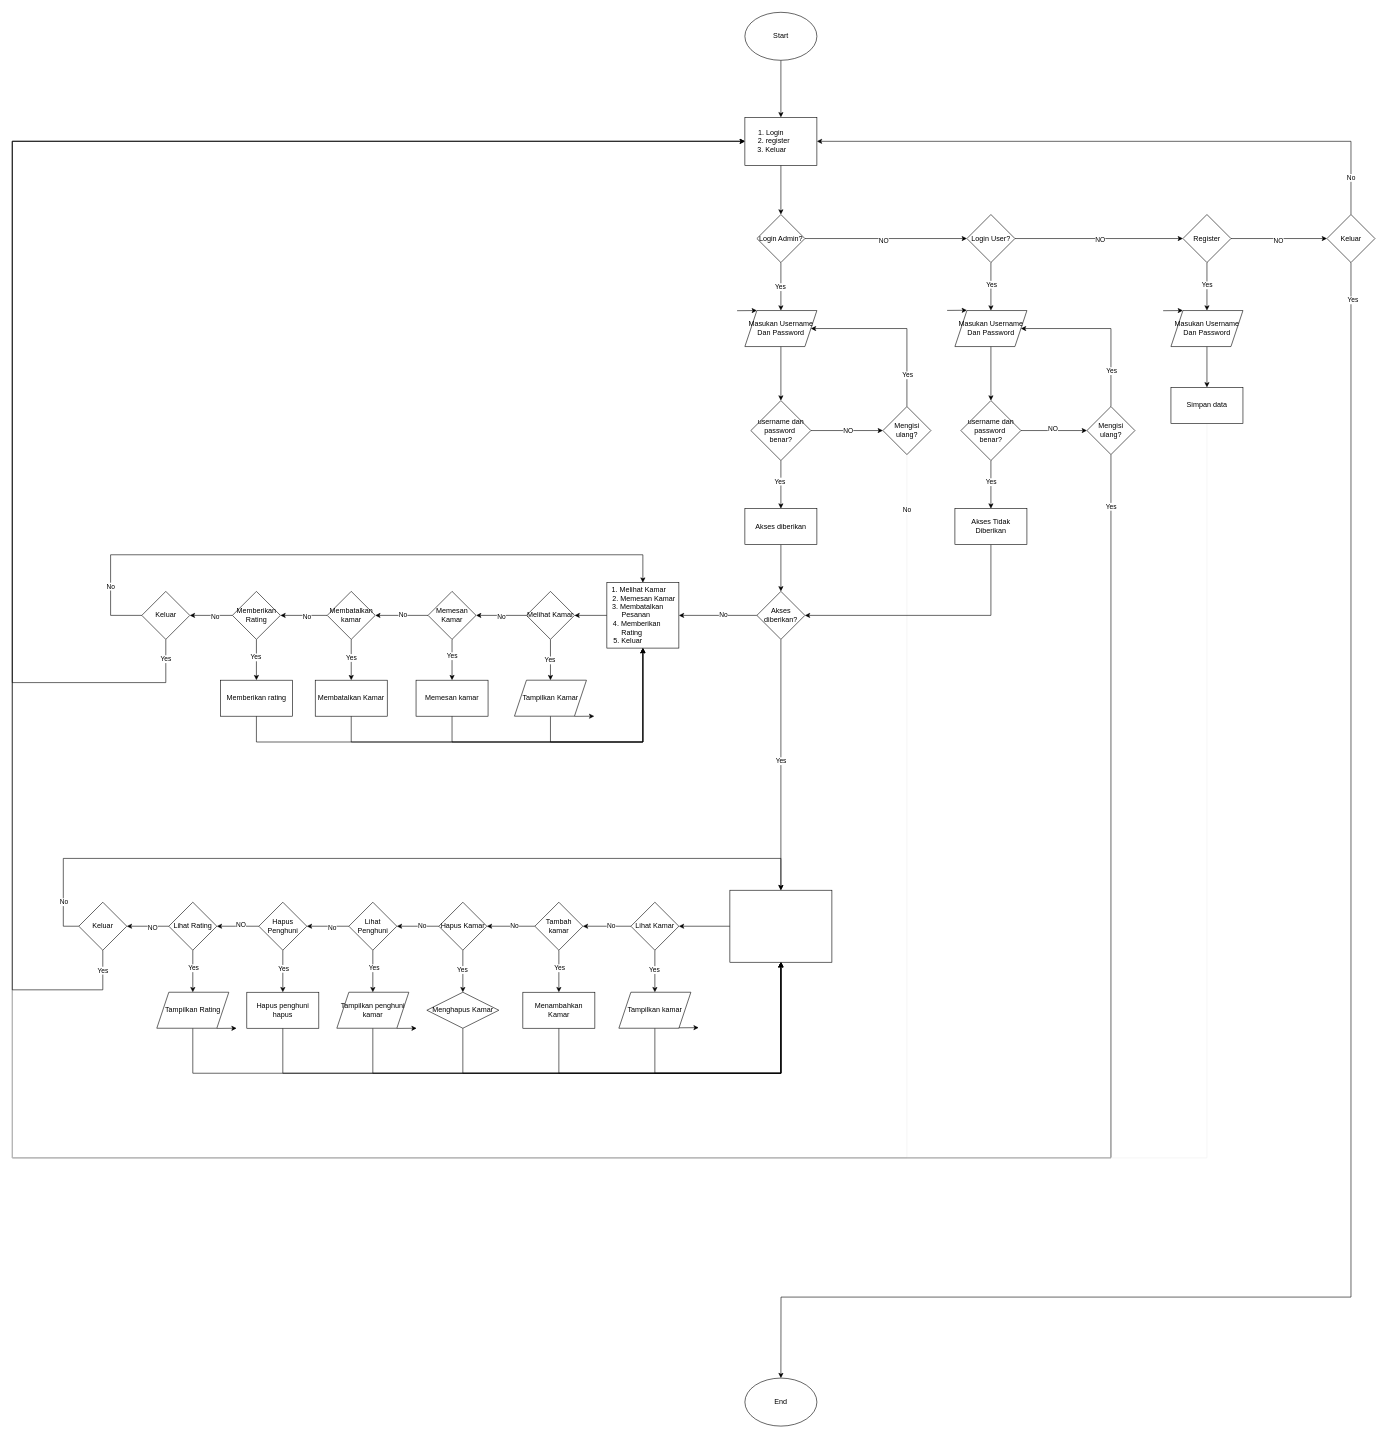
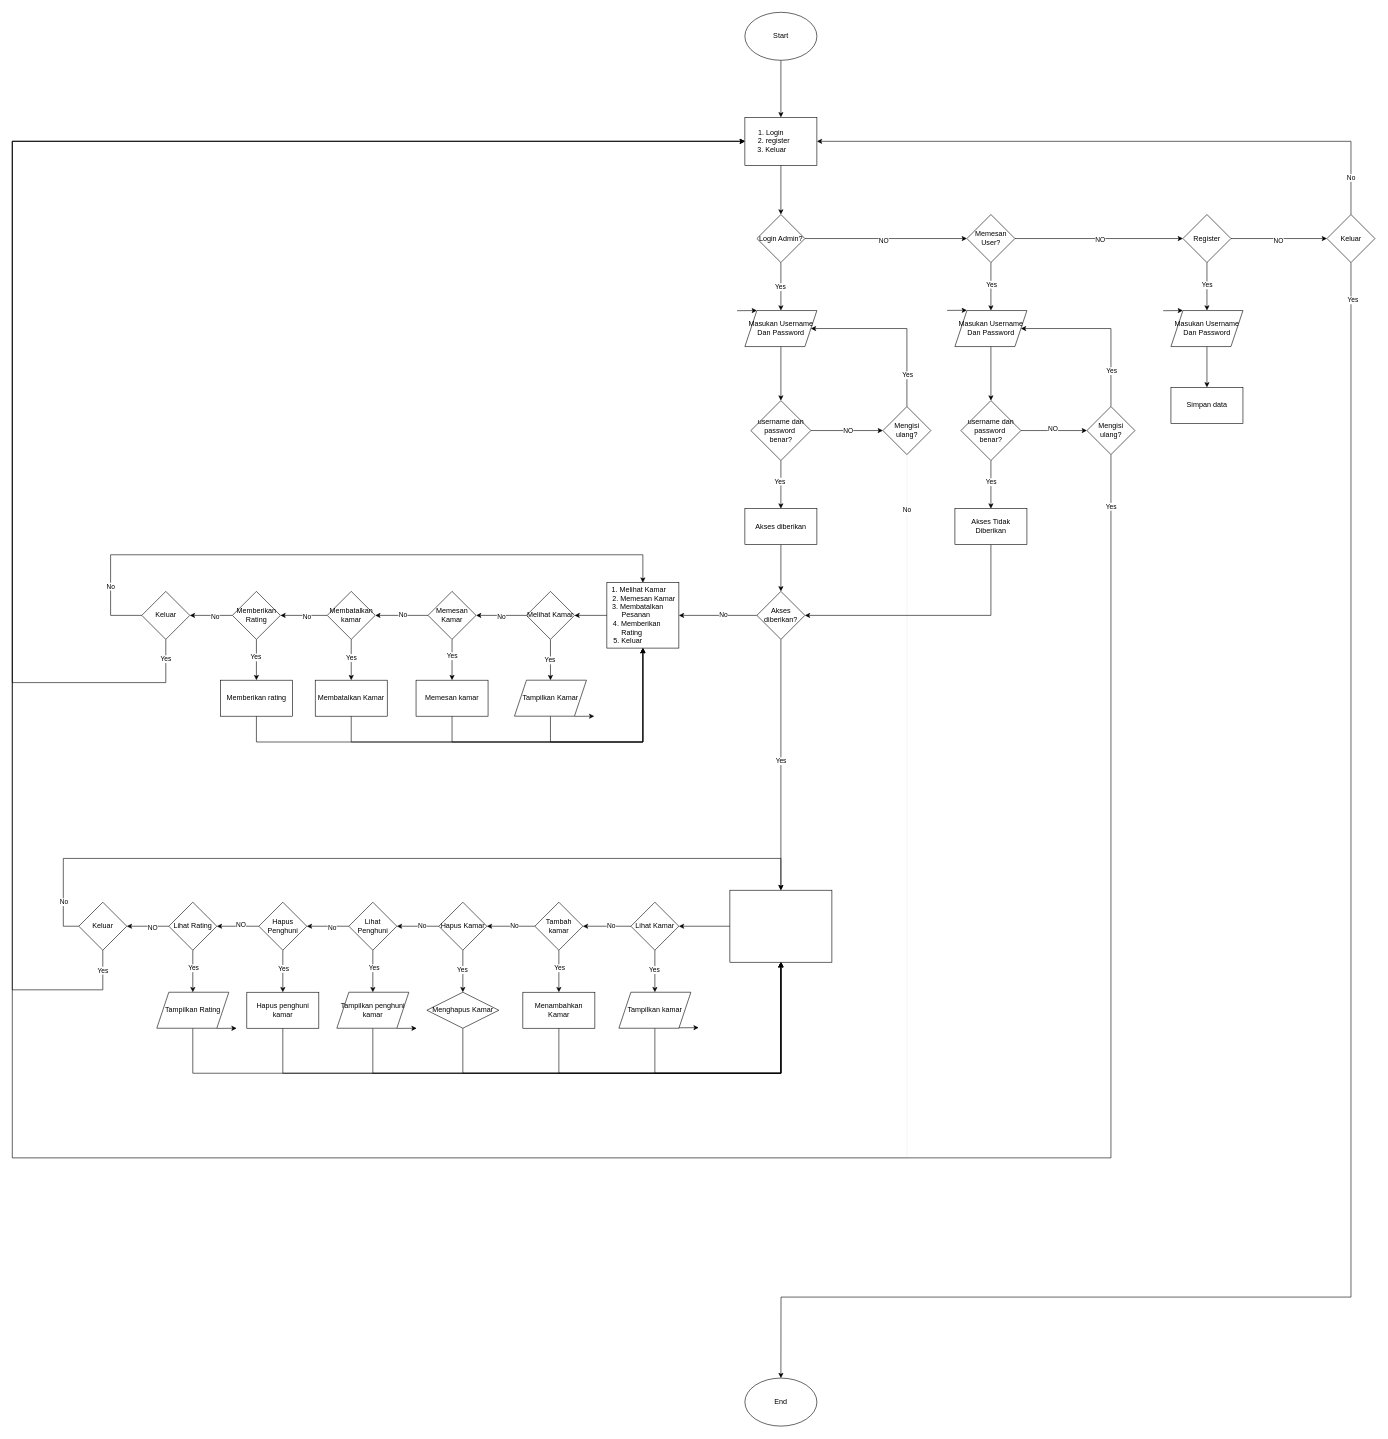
node "Login User?": label "Login User?" -> "Memesan User?"
node "Hapus penghuni hapus": label "Hapus penghuni hapus" -> "Hapus penghuni kamar"
edge "Simpan data" -> "1. Login 2. register 3. Keluar": removed
